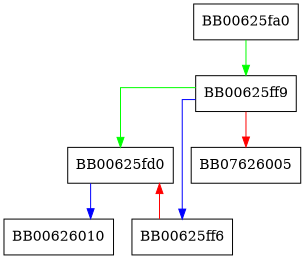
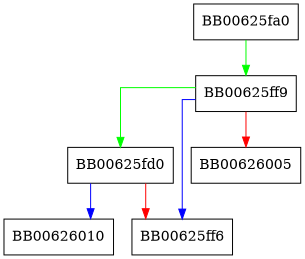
node "BB07626005": label "BB07626005" -> "BB00626005"
edge "BB00625ff6" -> "BB00625fd0": reversed
